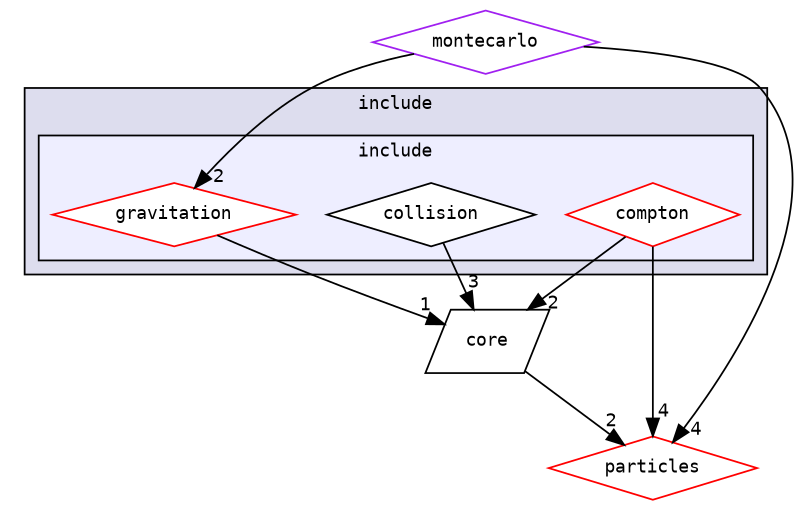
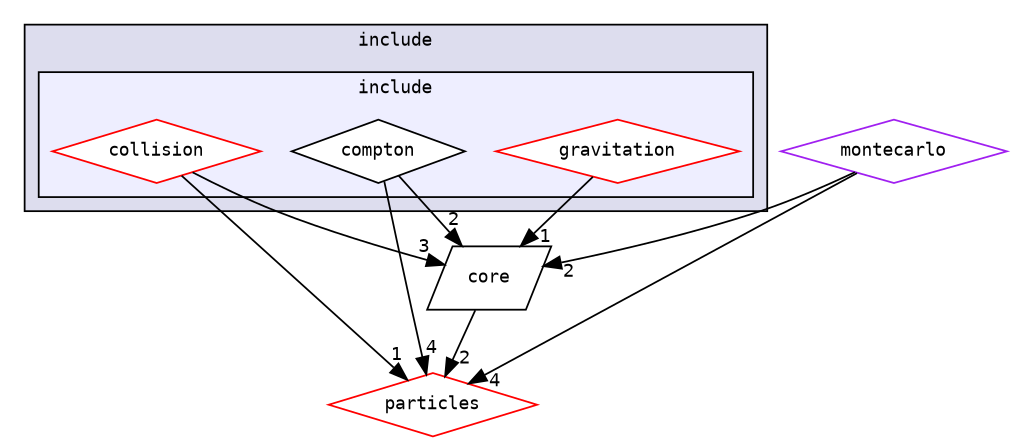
edge "montecarlo" -> "gravitation": now "montecarlo" -> "core"
node "collision": color black -> red
node "compton": color red -> black
edge "collision" -> "particles": added
